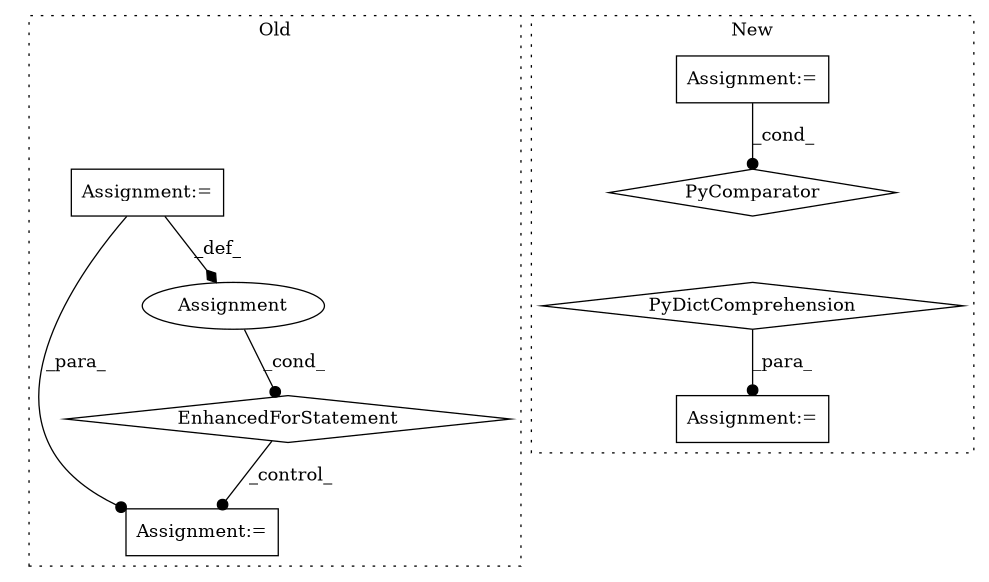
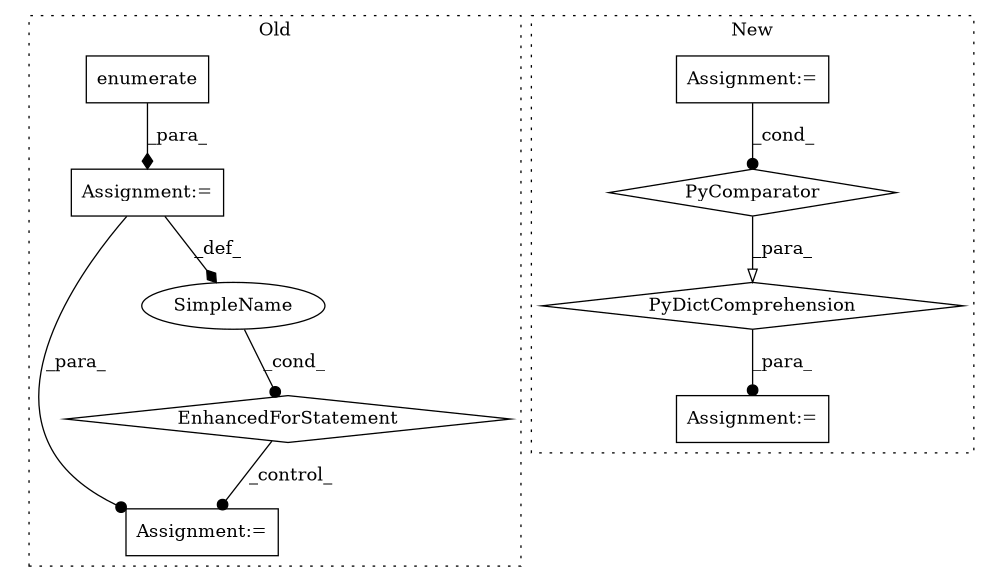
node "enumerate": added
edge "PyComparator" -> "PyDictComprehension": added, label "_para_"
node "Assignment": label "Assignment" -> "SimpleName"
